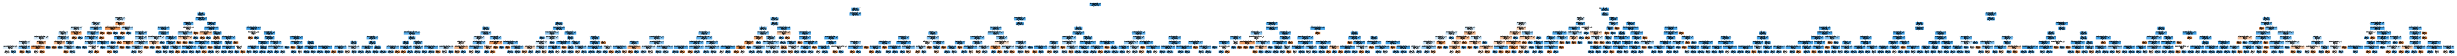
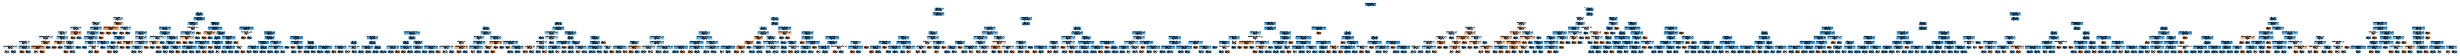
node "date <= 225.5 gini = 0.054 samples = 1440 value = [40, 1400]": fillcolor #e58139aa -> #399de5f8
node "date <= 197.0 gini = 0.252 samples = 534 value = [79, 455]": fillcolor #e58139c8 -> #399de5d3
node "gini = 0.065 samples = 118 value = [4, 114]": added
node "gini = 0.08 samples = 24 value = [1, 23]": removed
